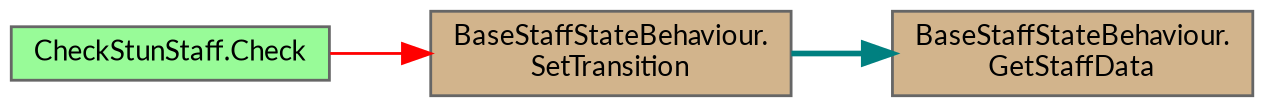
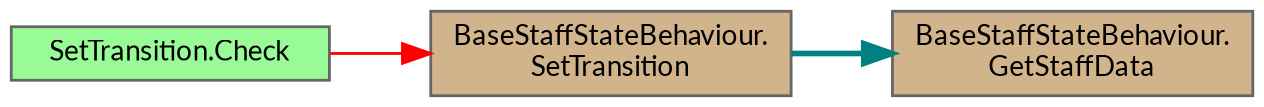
node "CheckStunStaff.Check": label "CheckStunStaff.Check" -> "SetTransition.Check"
